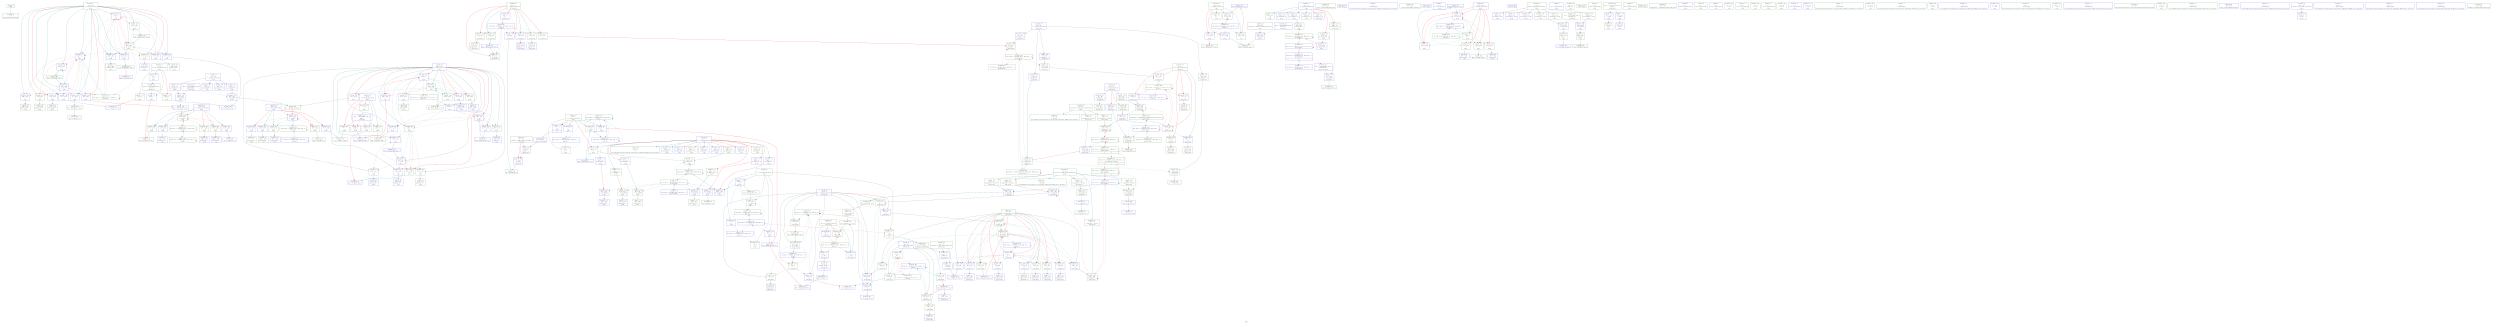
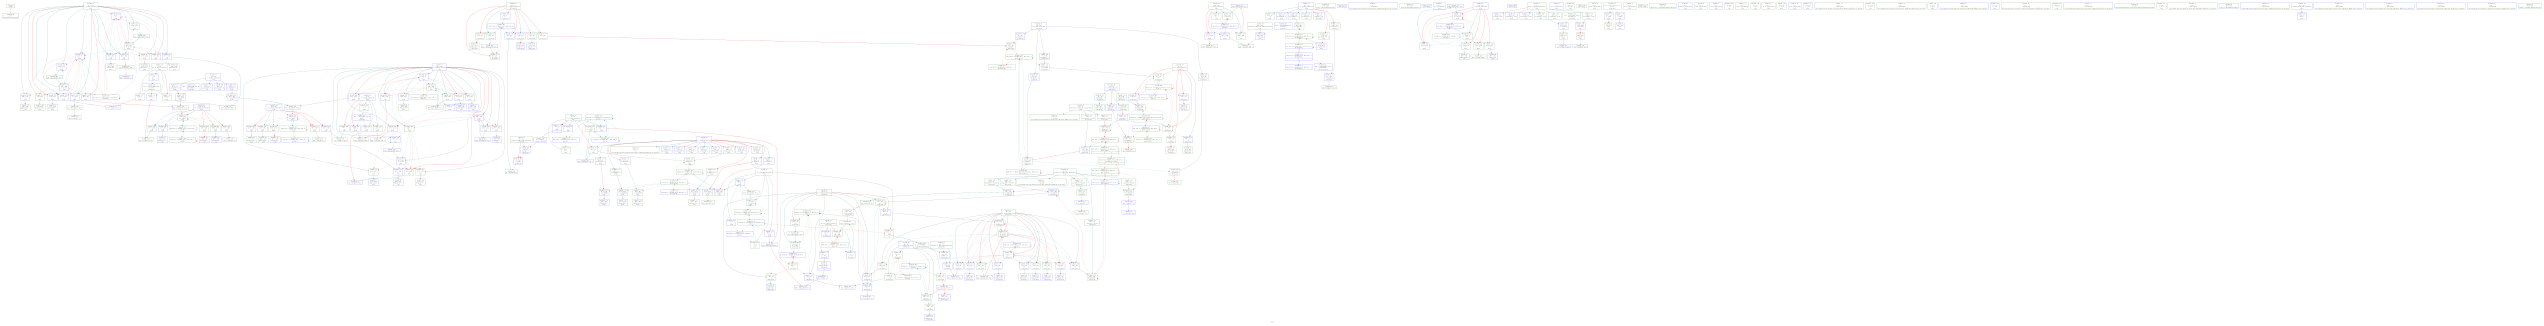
node "NodeID: 21": added
